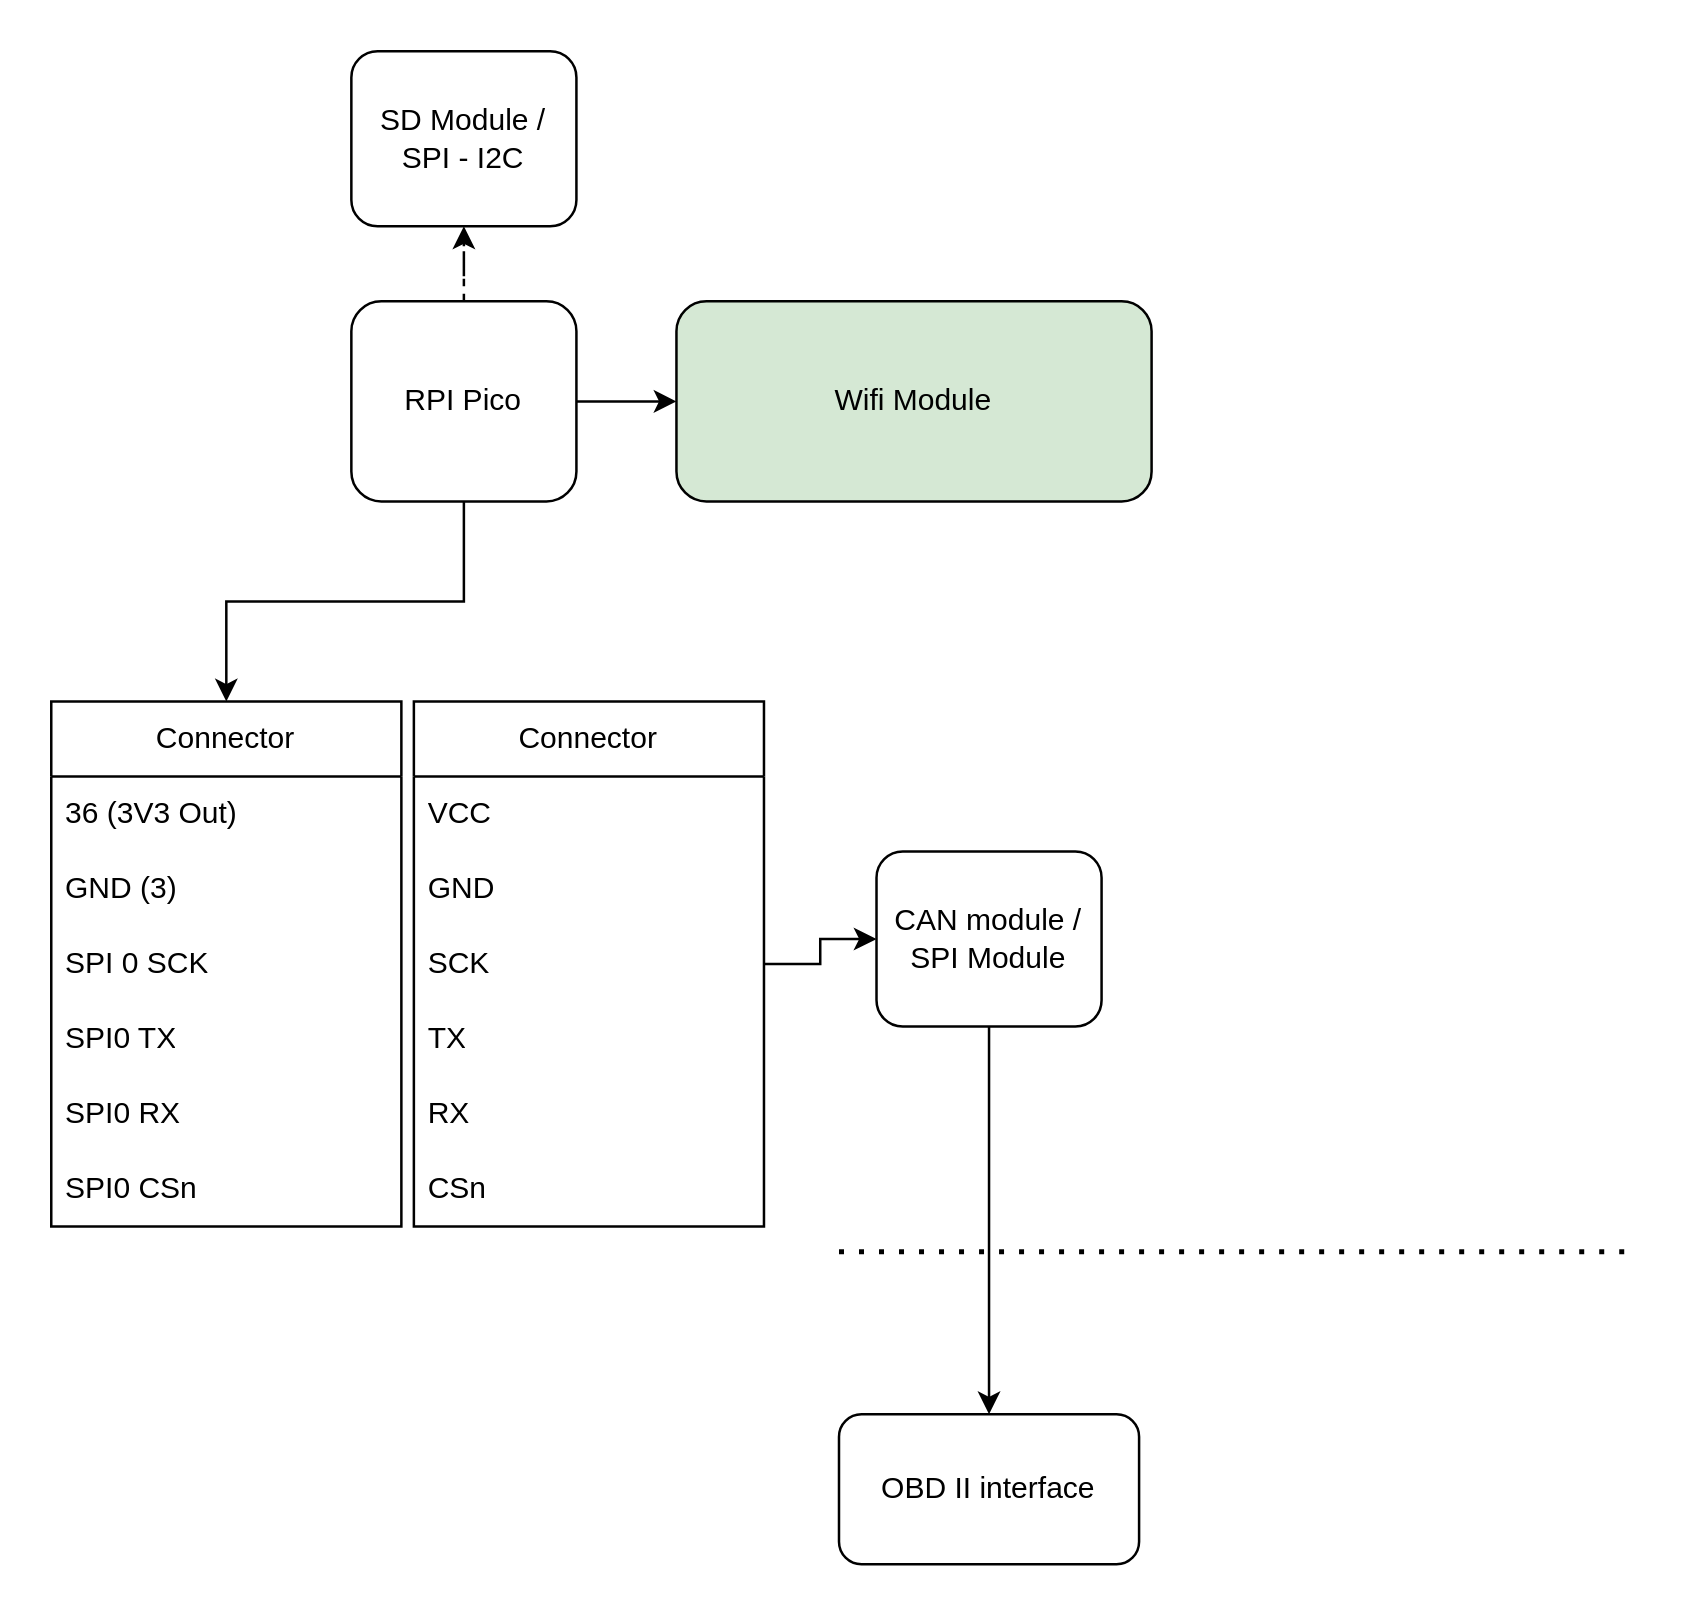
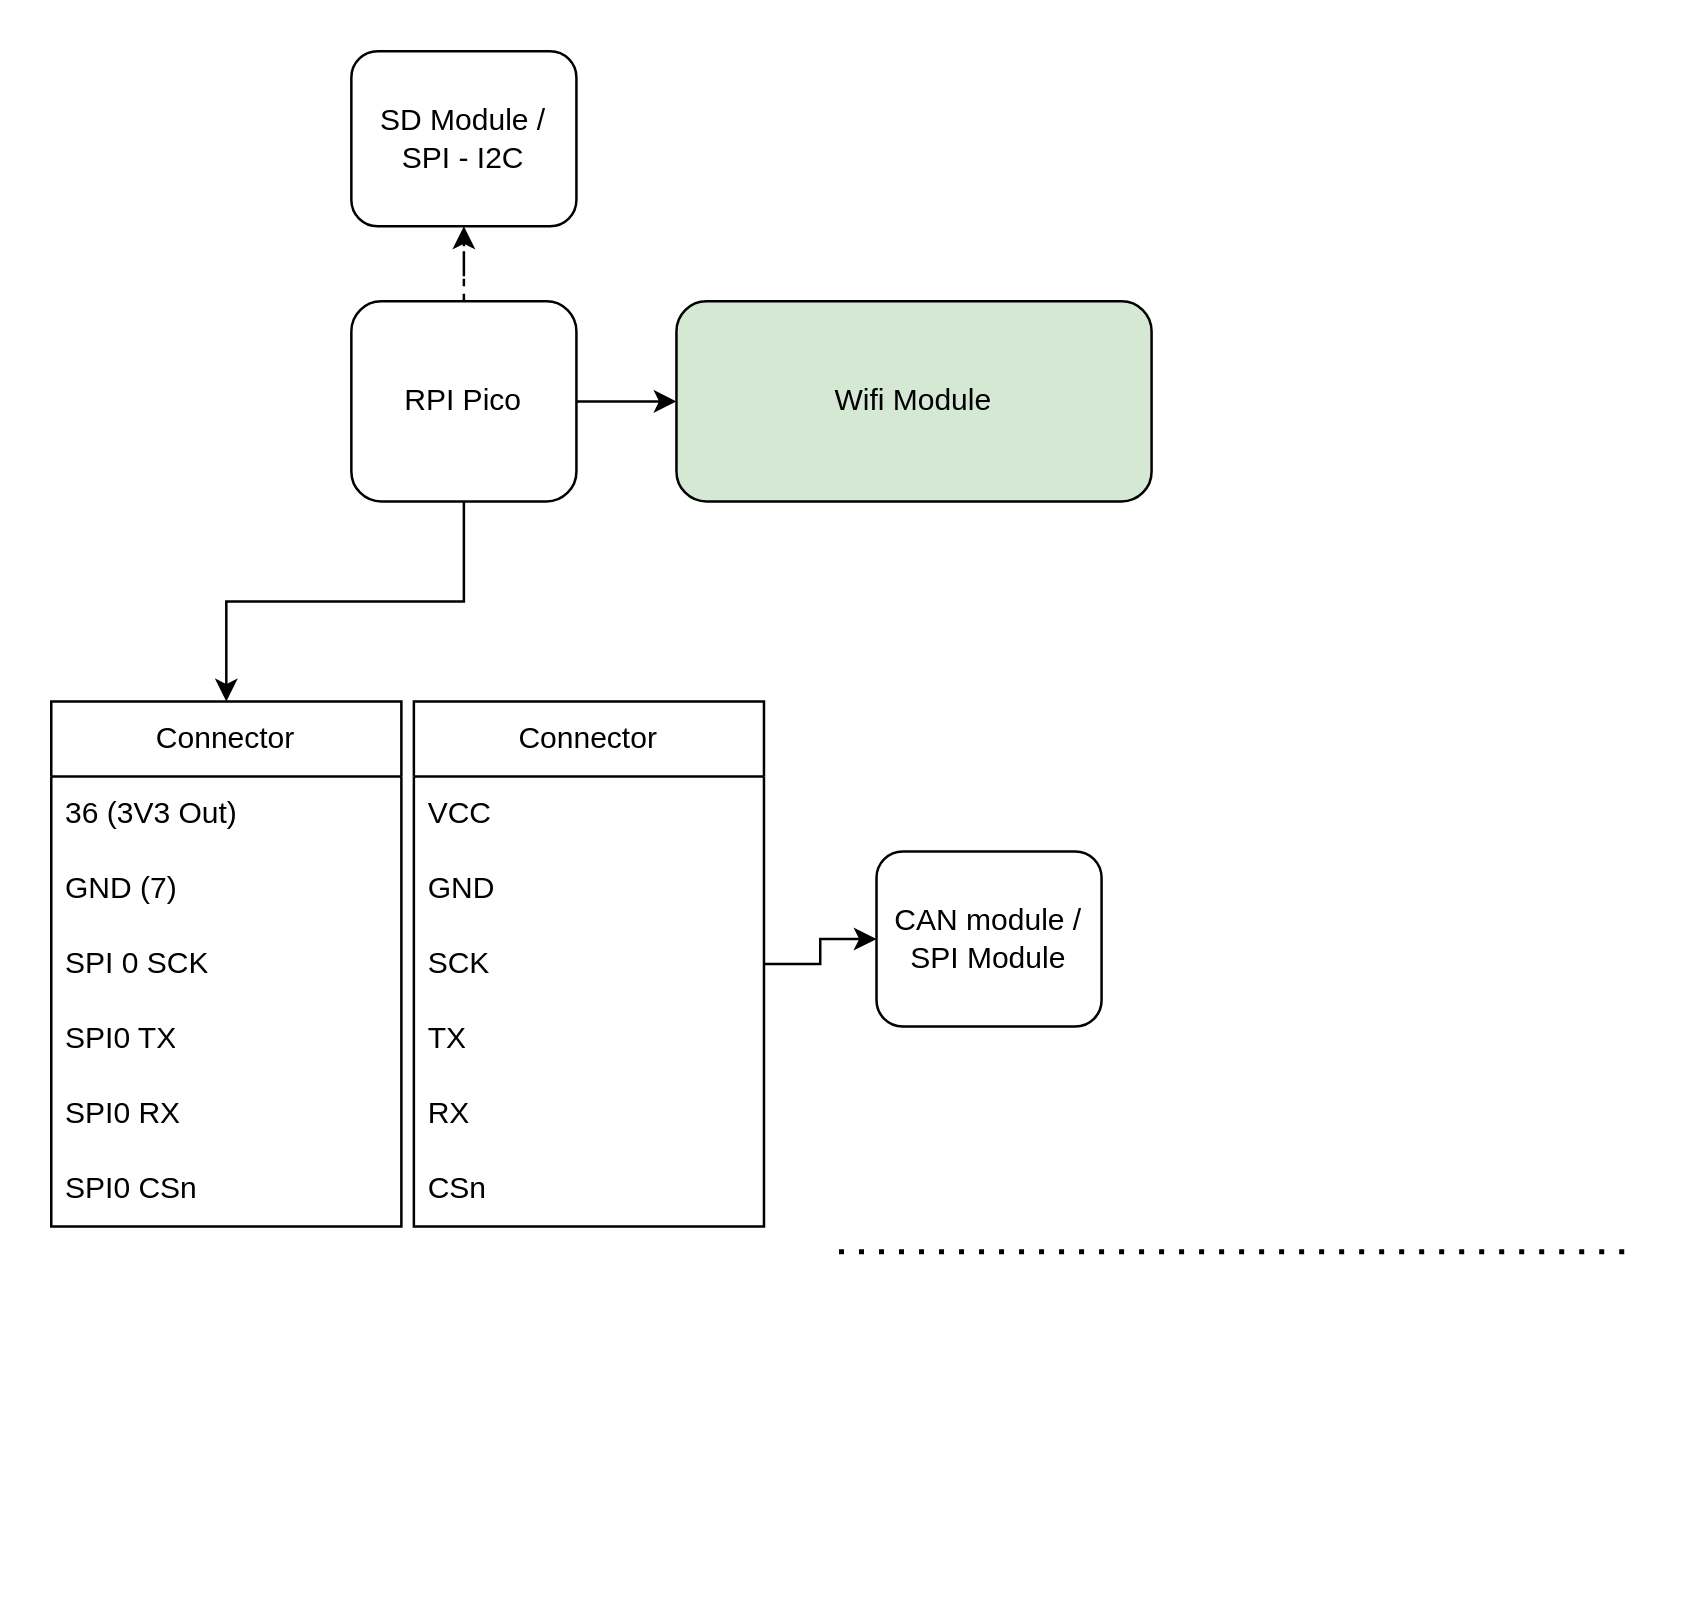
node "GND (3)": label "GND (3)" -> "GND (7)"
edge "CAN module / SPI Module" -> "OBD II interface": removed
node "OBD II interface": removed
